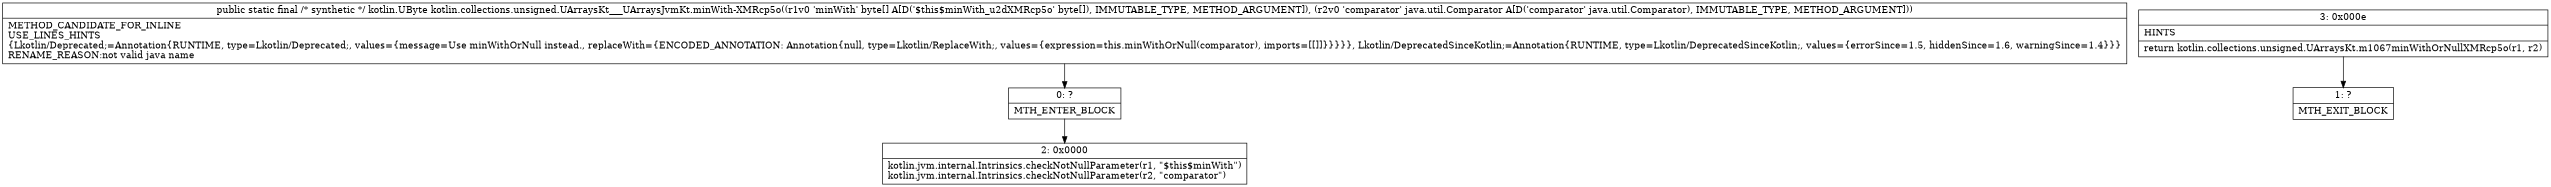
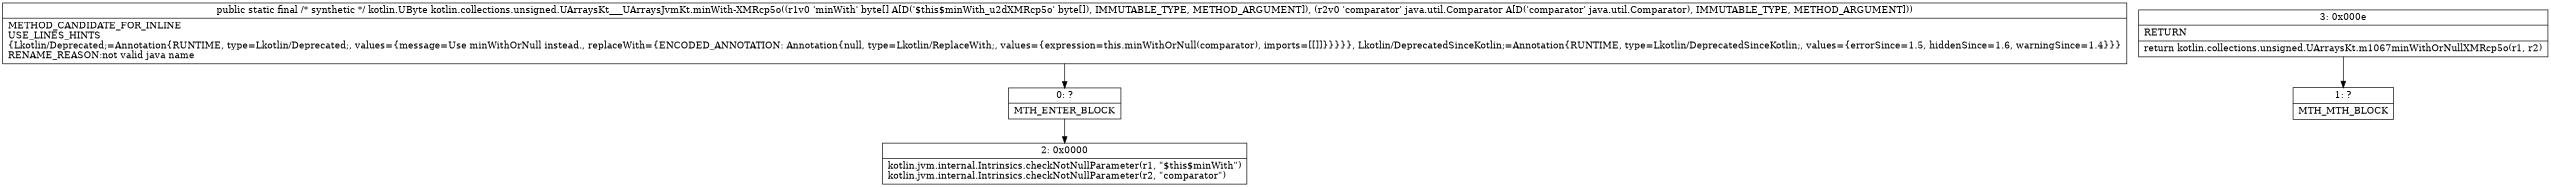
node "3: 0x000e": text "HINTS" -> "RETURN"
node "1: ?": text "MTH_EXIT_BLOCK" -> "MTH_MTH_BLOCK"
